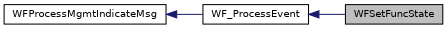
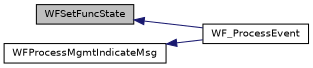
edge "WFSetFuncState" -> "WF_ProcessEvent": reversed
